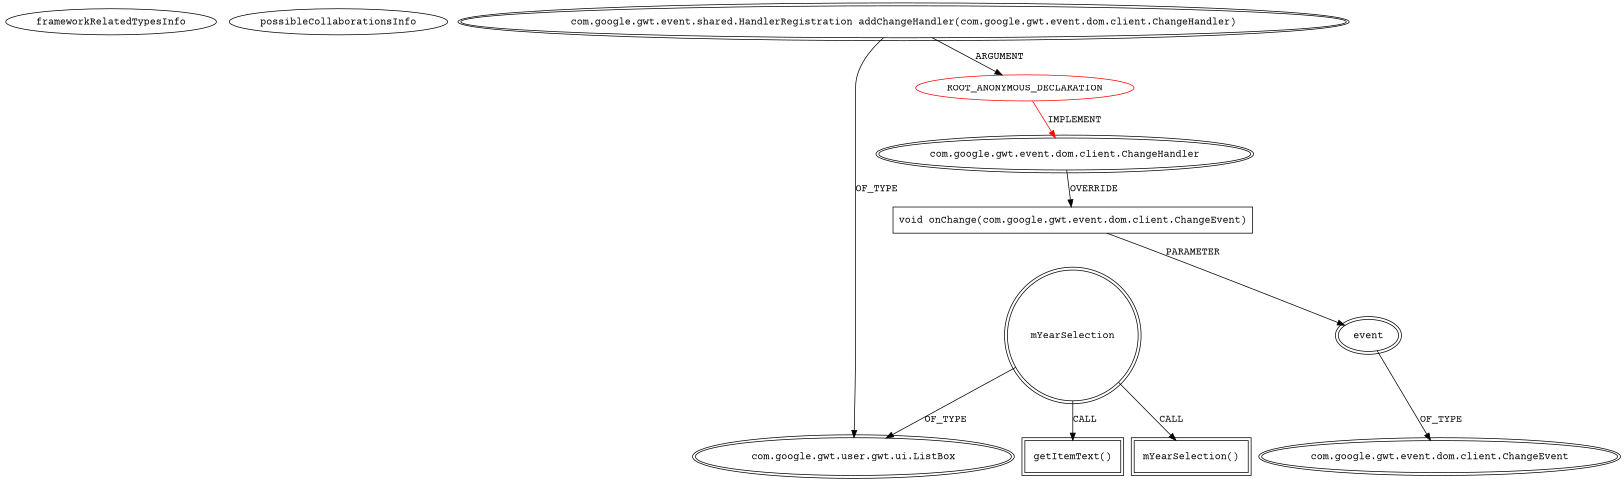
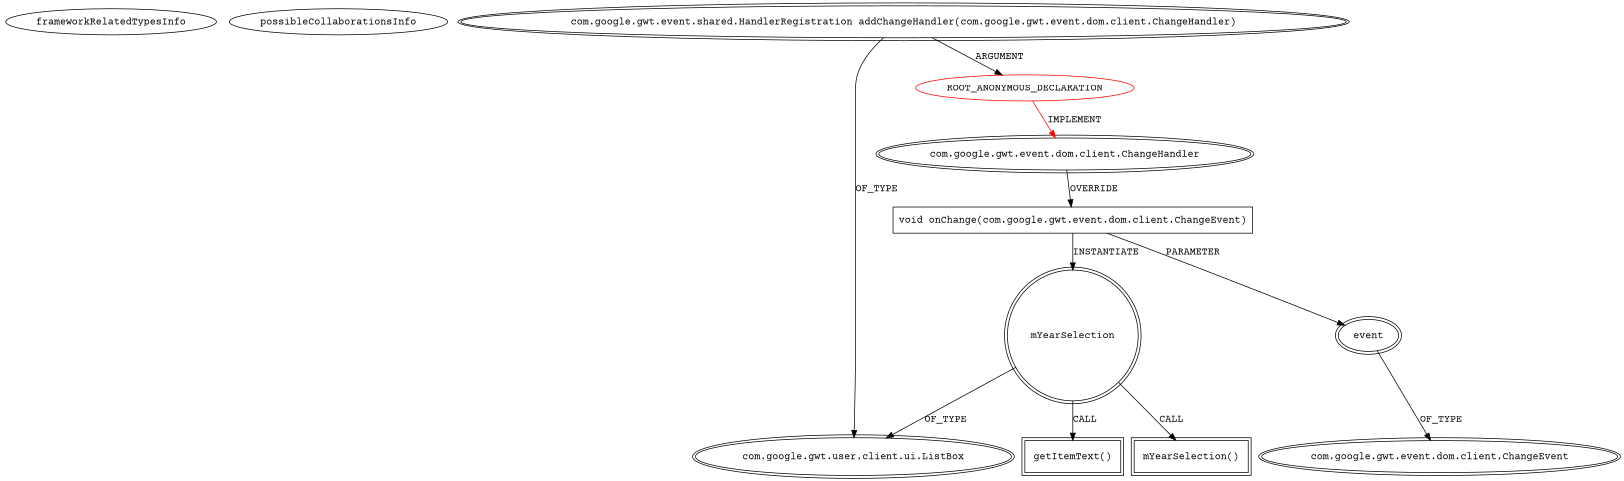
edge "void onChange(com.google.gwt.event.dom.client.ChangeEvent)" -> "mYearSelection": added, label "INSTANTIATE"
node "com.google.gwt.user.gwt.ui.ListBox": label "com.google.gwt.user.gwt.ui.ListBox" -> "com.google.gwt.user.client.ui.ListBox"
